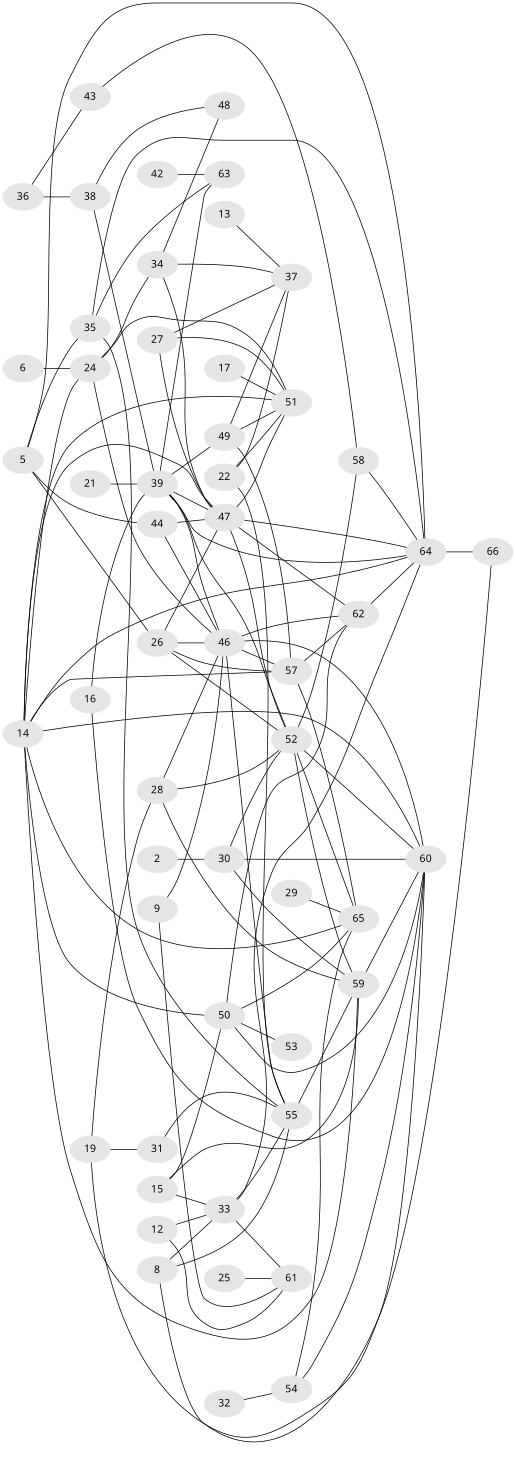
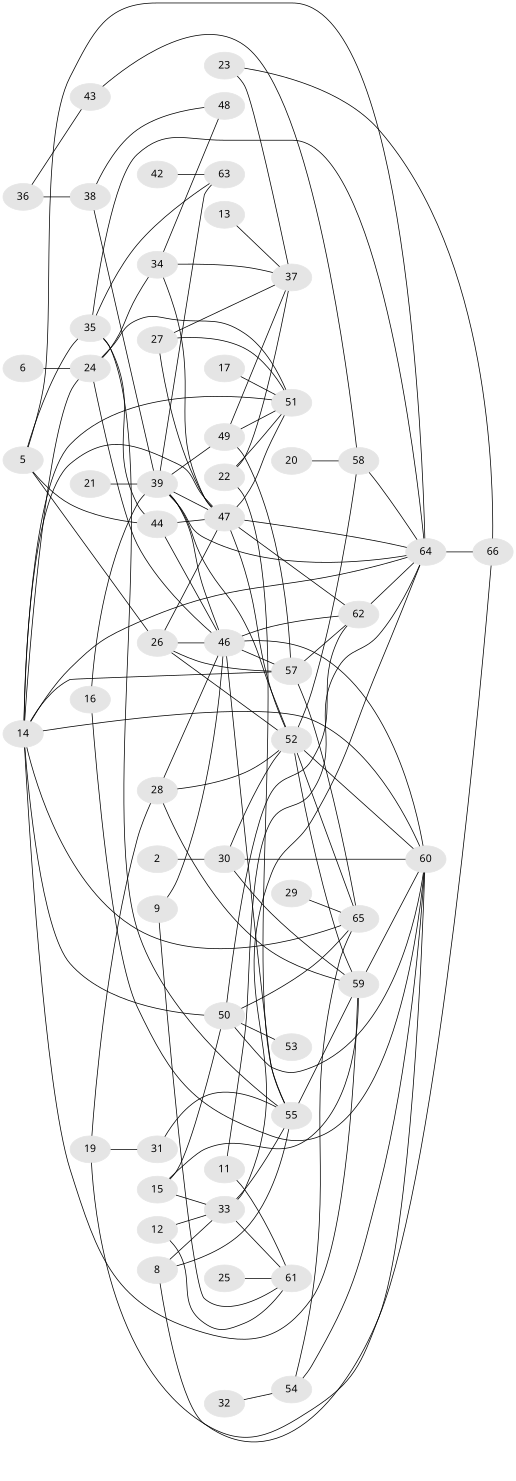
node "23": added
edge "35" -- "44": added
node "20": added
node "11": added
